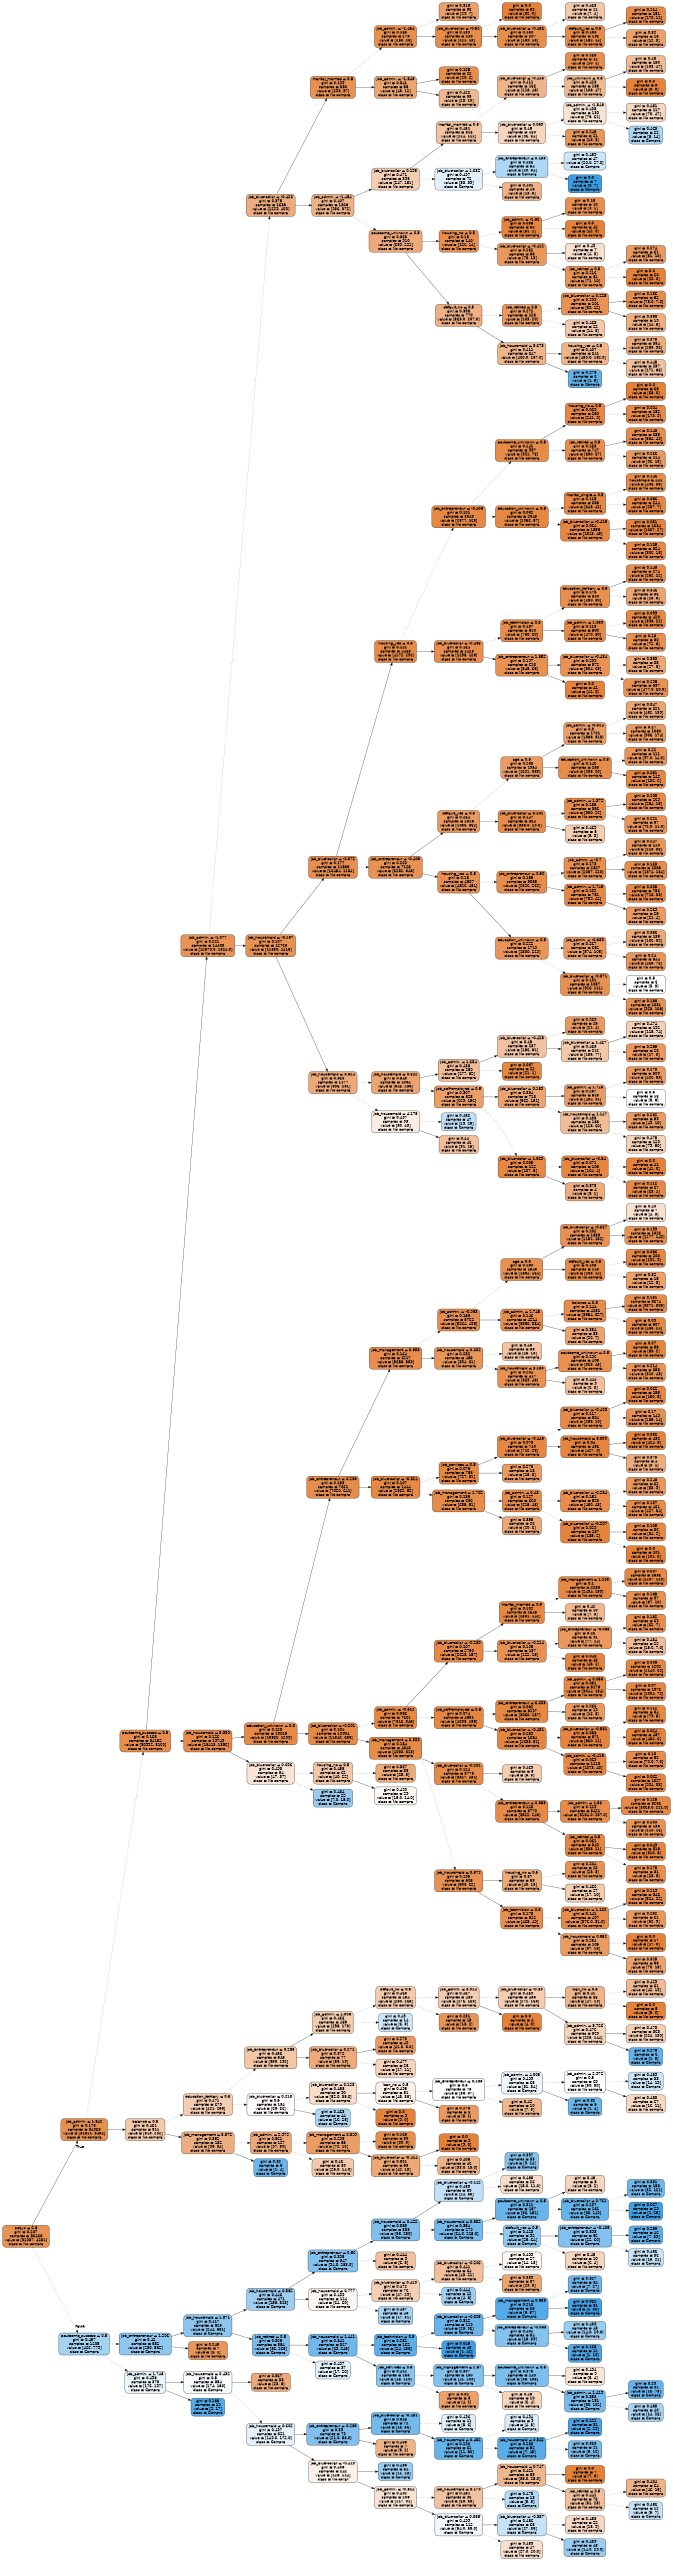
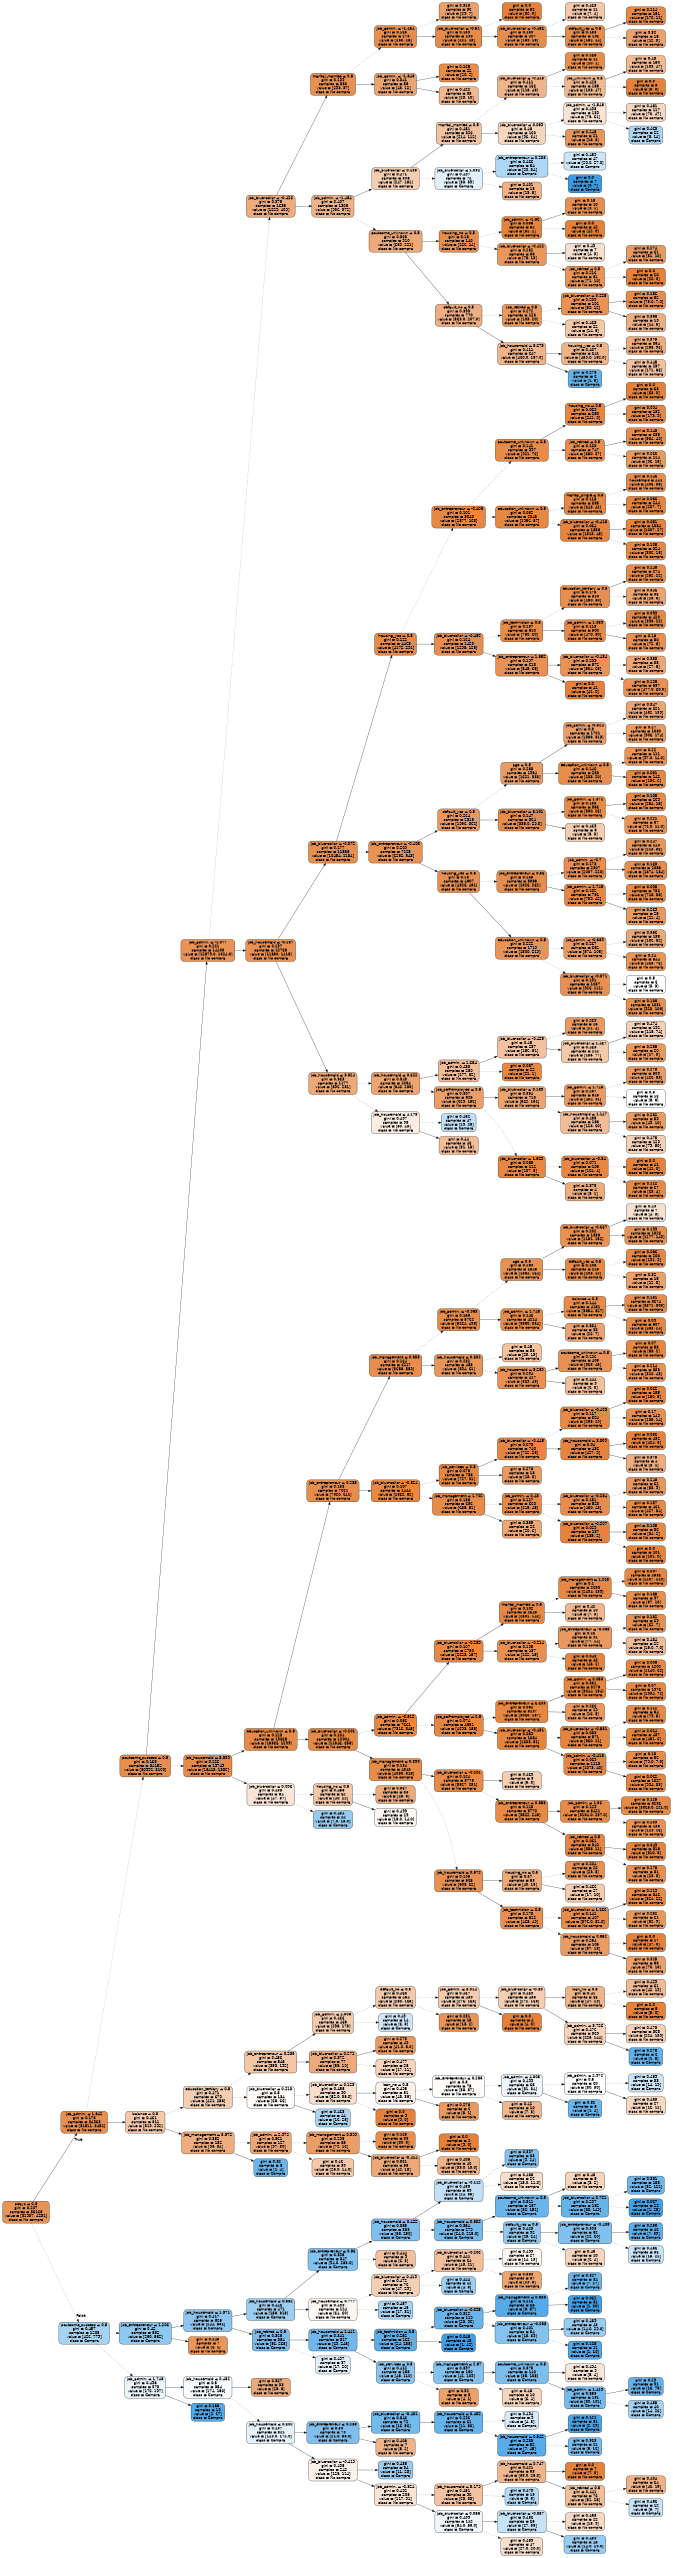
node "gini = 0.496": removed
node "job_blue-collar ≤ -0.419": text "class = No collar" -> "class = No compra"
